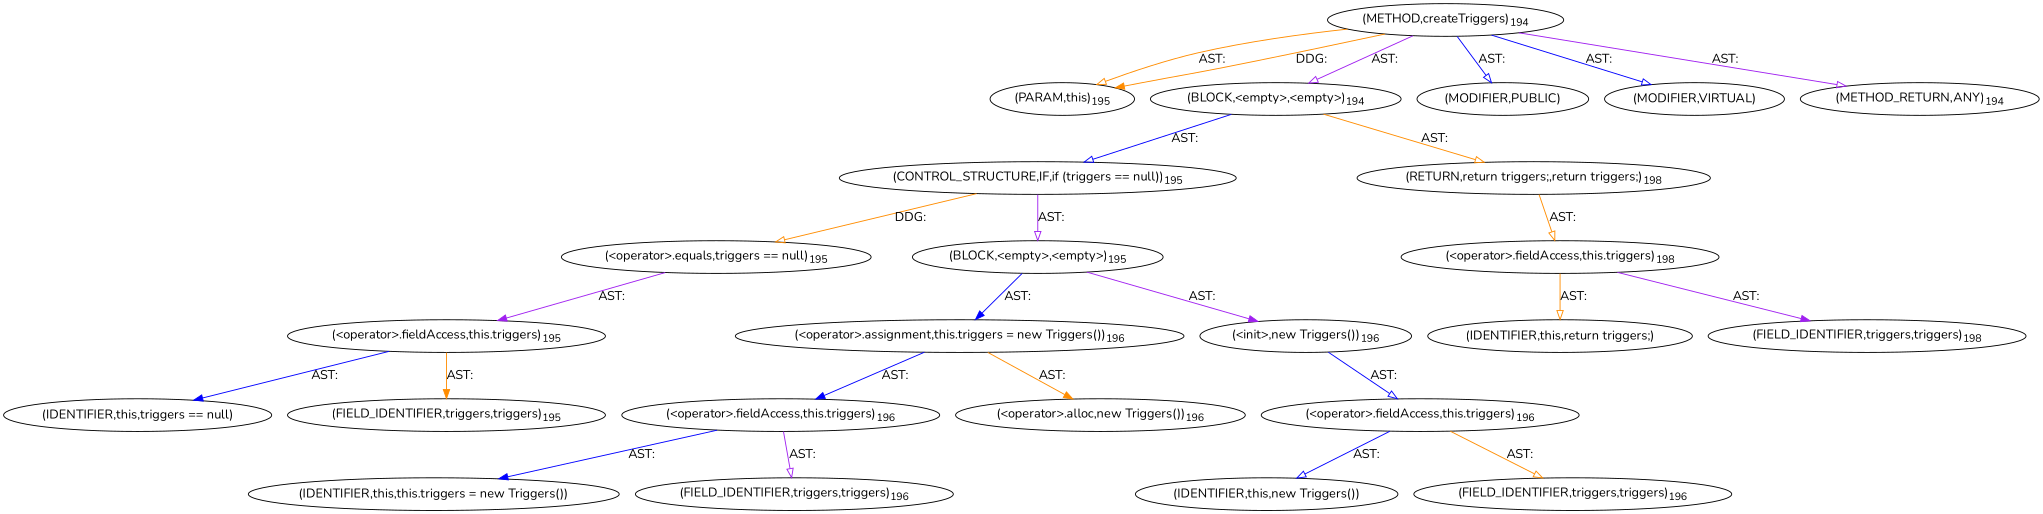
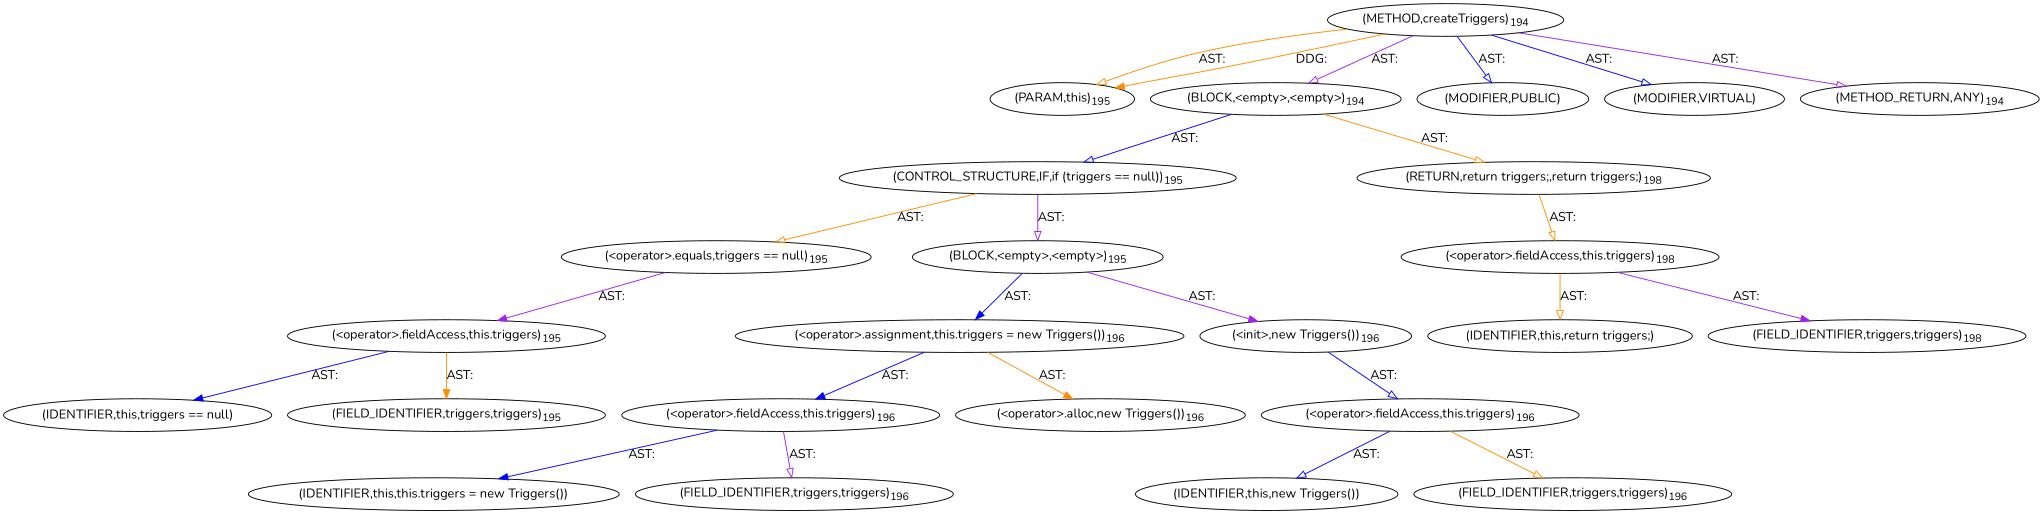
edge "(CONTROL_STRUCTURE,IF,if (triggers == null))" -> "(<operator>.equals,triggers == null)": label "DDG: " -> "AST: "
